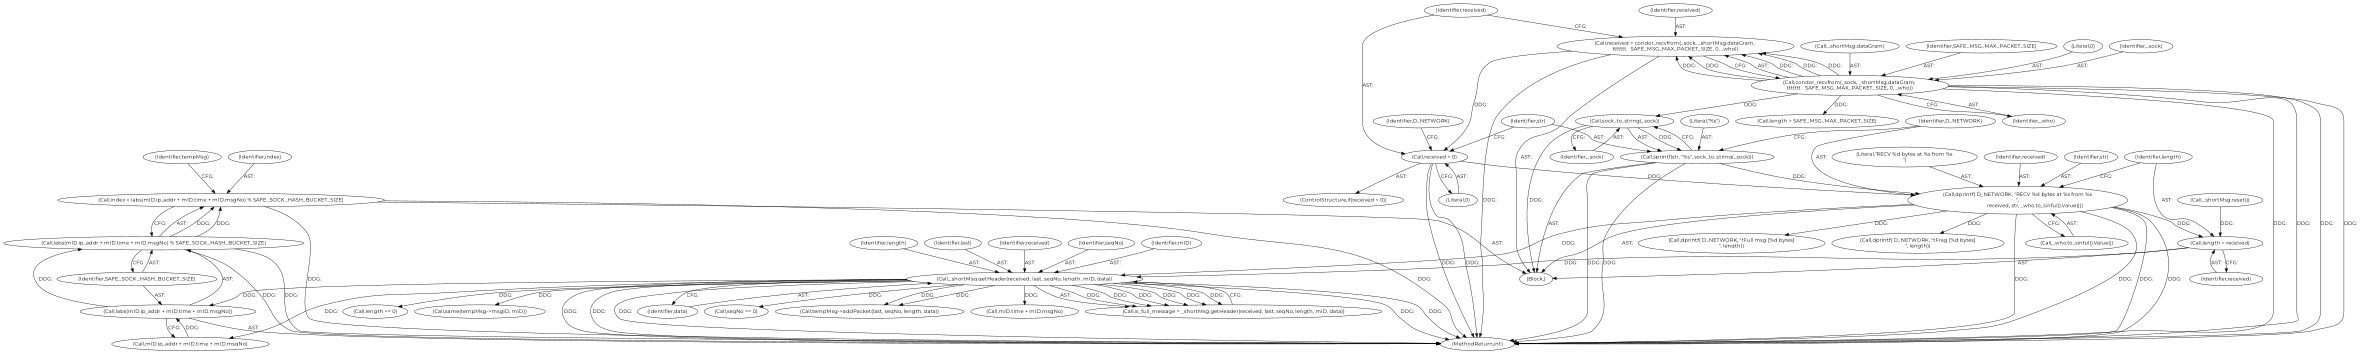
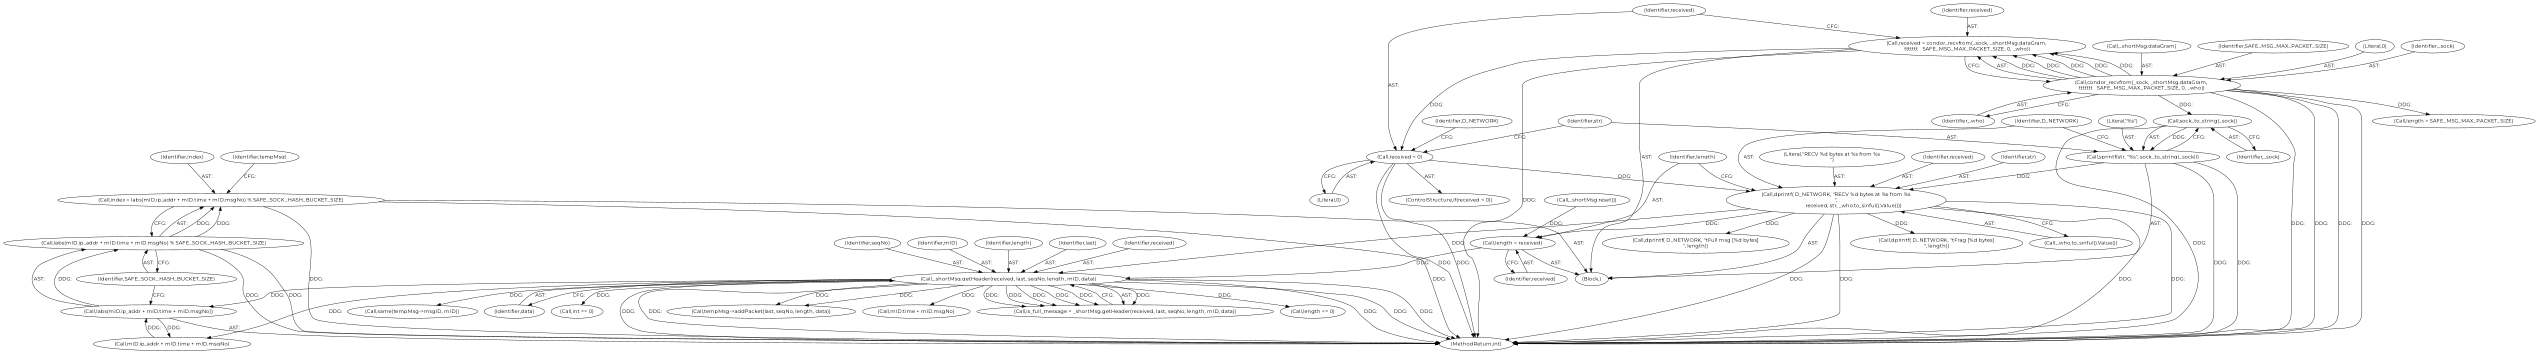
edge "(Call,sock_to_string(_sock))" -> "(Block,)": now "(Call,sock_to_string(_sock))" -> "(MethodReturn,int)"
edge "(Identifier,SAFE_SOCK_HASH_BUCKET_SIZE)" -> "(Call,labs(mID.ip_addr + mID.time + mID.msgNo))": label "AST: " -> "CFG: "
node "(Call,seqNo == 0)": label "(Call,seqNo == 0)" -> "(Call,int == 0)"
edge "(Call,labs(mID.ip_addr + mID.time + mID.msgNo))" -> "(Call,mID.ip_addr + mID.time + mID.msgNo)": label "CFG: " -> "DDG: "
